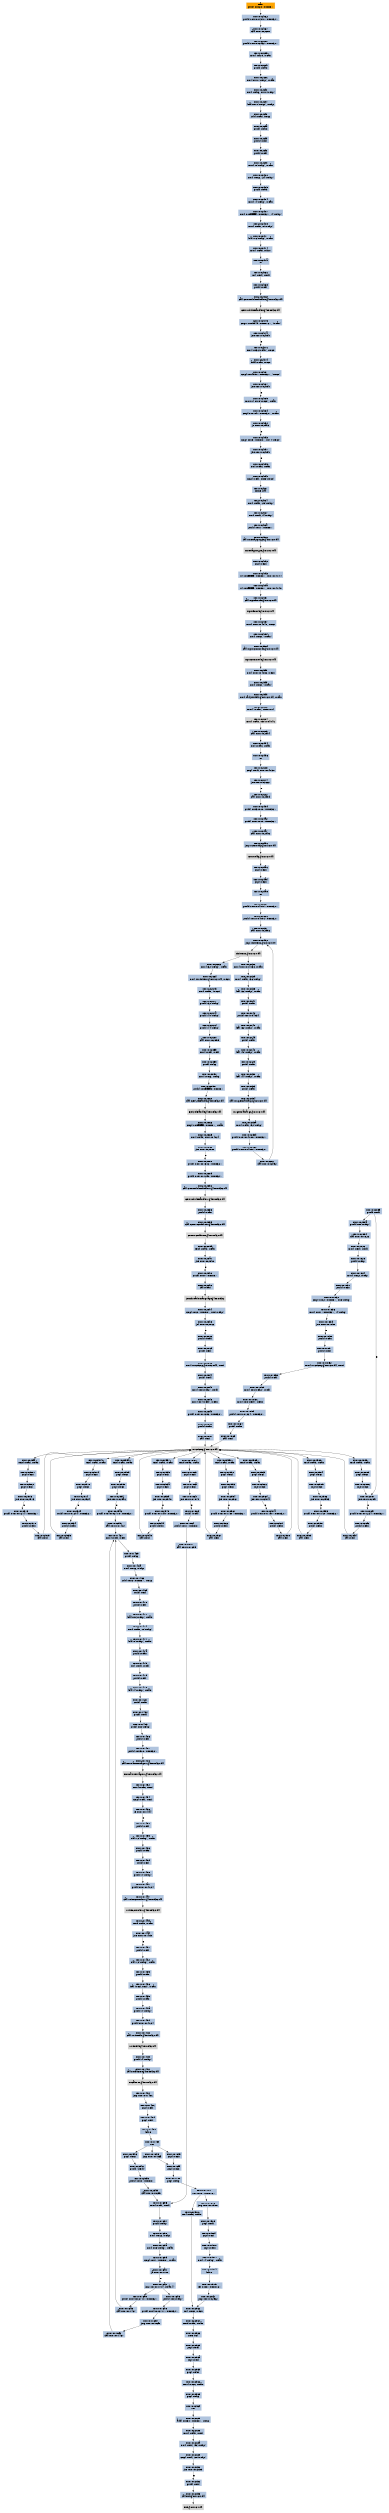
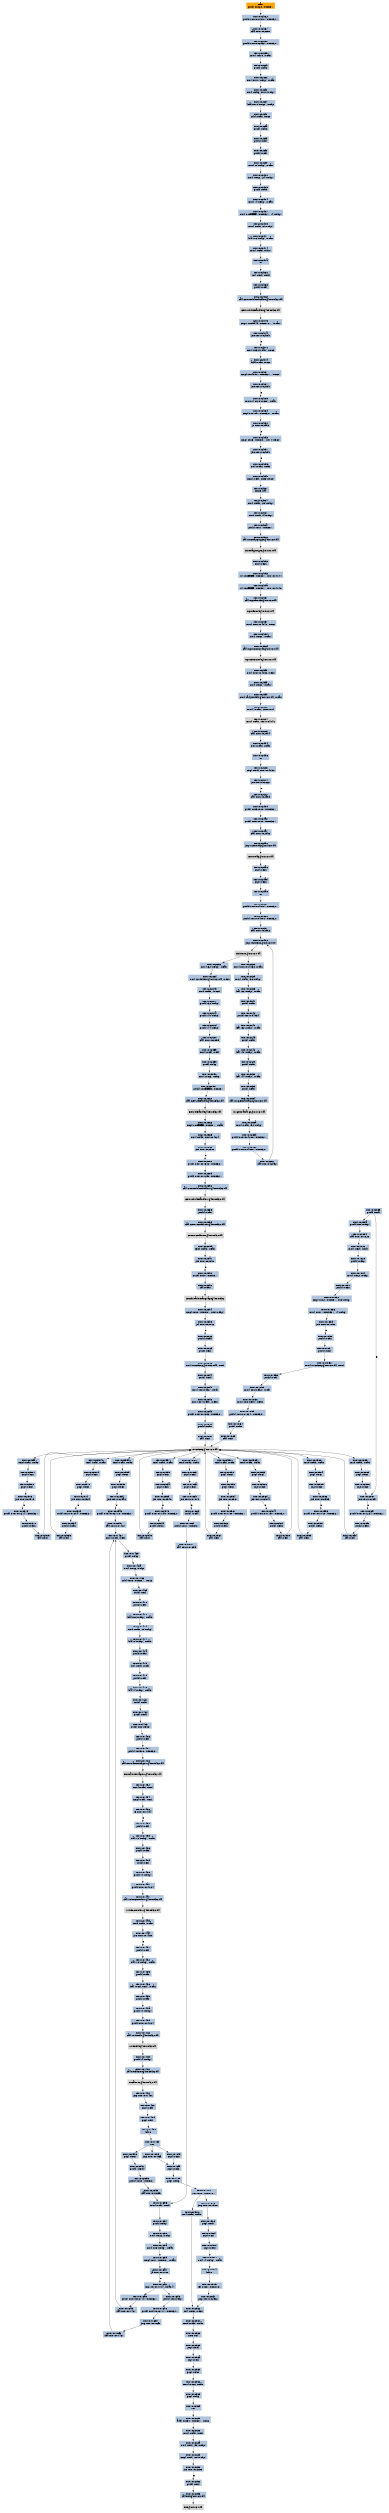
edge "0x01001832 cmpl $0x2<UINT8>, 0x8(%ebp)" -> "0x01001836 movl $0x1<UINT32>, -4(%ebp)": removed
